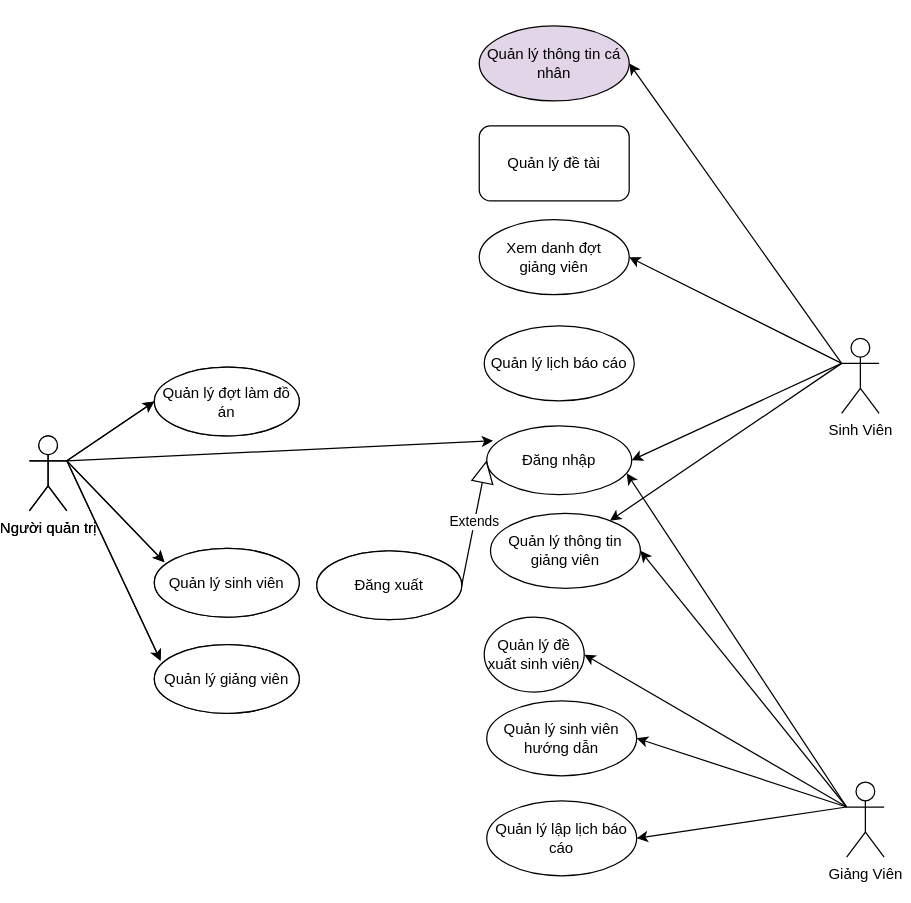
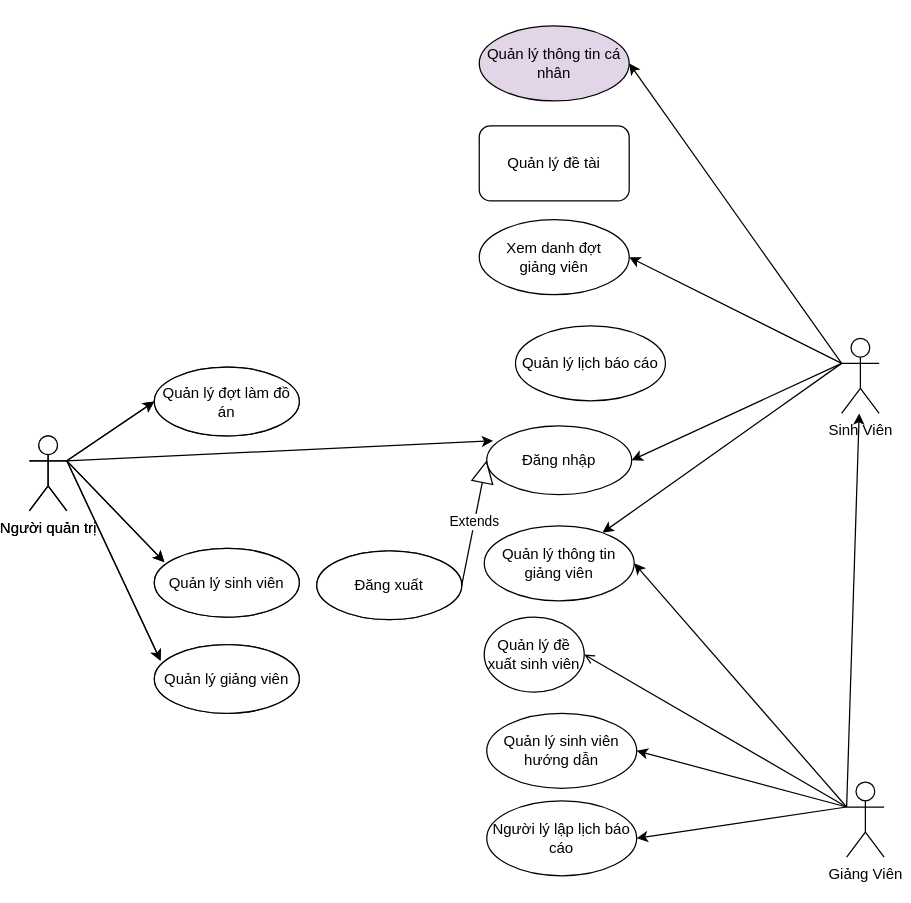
node "Quản lý lịch báo cáo": moved (559, 363) -> (591, 363)
node "Quản lý thông tin giảng viên": moved (566, 551) -> (559, 563)
edge "Giảng Viên" -> "Đăng nhập": now "Giảng Viên" -> "Sinh Viên"
edge "Giảng Viên" -> "Quản lý đề xuất sinh viên": arrowhead classic -> open
node "Quản lý sinh viên hướng dẫn": moved (562, 738) -> (562, 751)
node "Quản lý lập lịch báo cáo": label "Quản lý lập lịch báo cáo" -> "Người lý lập lịch báo cáo"
